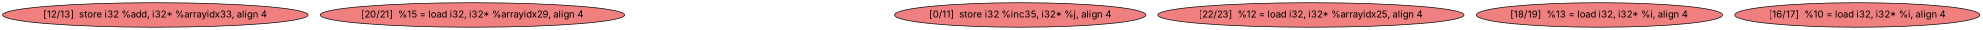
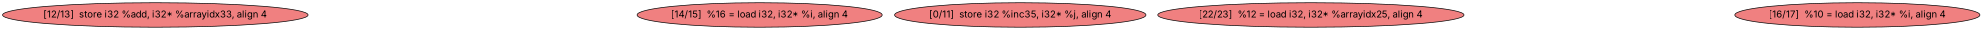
node "[20/21]  %15 = load i32, i32* %arrayidx29, align 4": removed
node "[14/15]  %16 = load i32, i32* %i, align 4": added
node "[18/19]  %13 = load i32, i32* %i, align 4": removed
